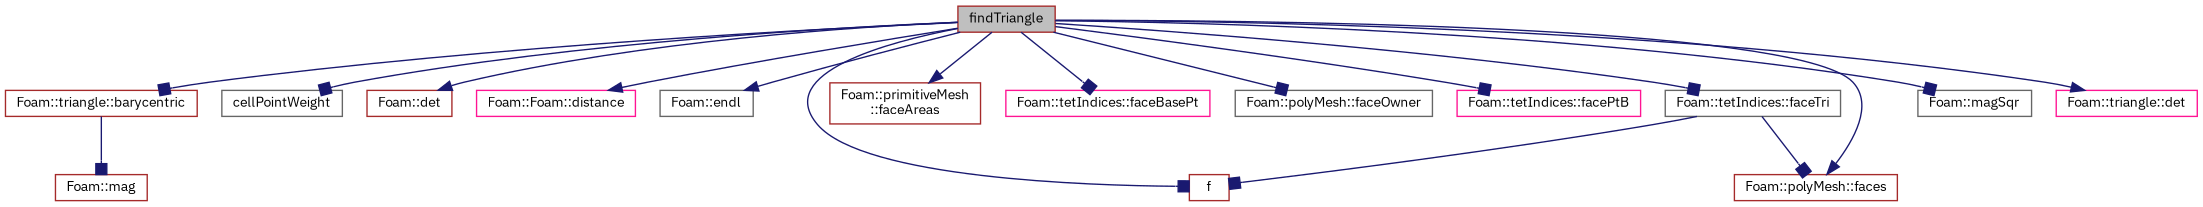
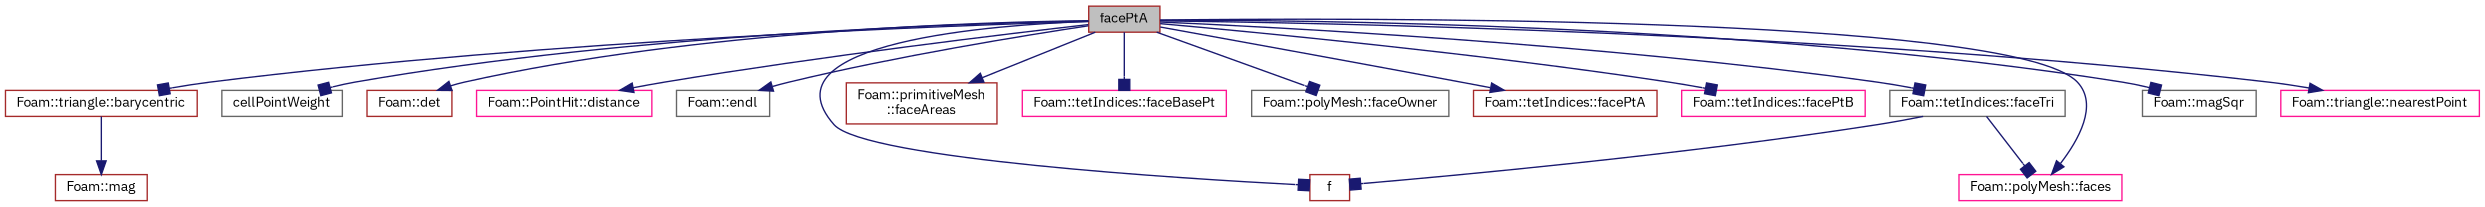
node "findTriangle": label "findTriangle" -> "facePtA"
node "Foam::Foam::distance": label "Foam::Foam::distance" -> "Foam::PointHit::distance"
node "Foam::tetIndices::facePtA": added
node "Foam::triangle::det": label "Foam::triangle::det" -> "Foam::triangle::nearestPoint"
edge "Foam::triangle::barycentric" -> "Foam::mag": arrowhead box -> normal
node "Foam::polyMesh::faces": color brown -> deeppink
